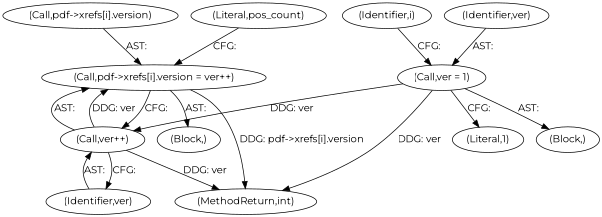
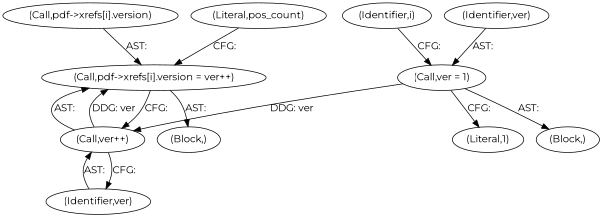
node "(MethodReturn,int)": removed
